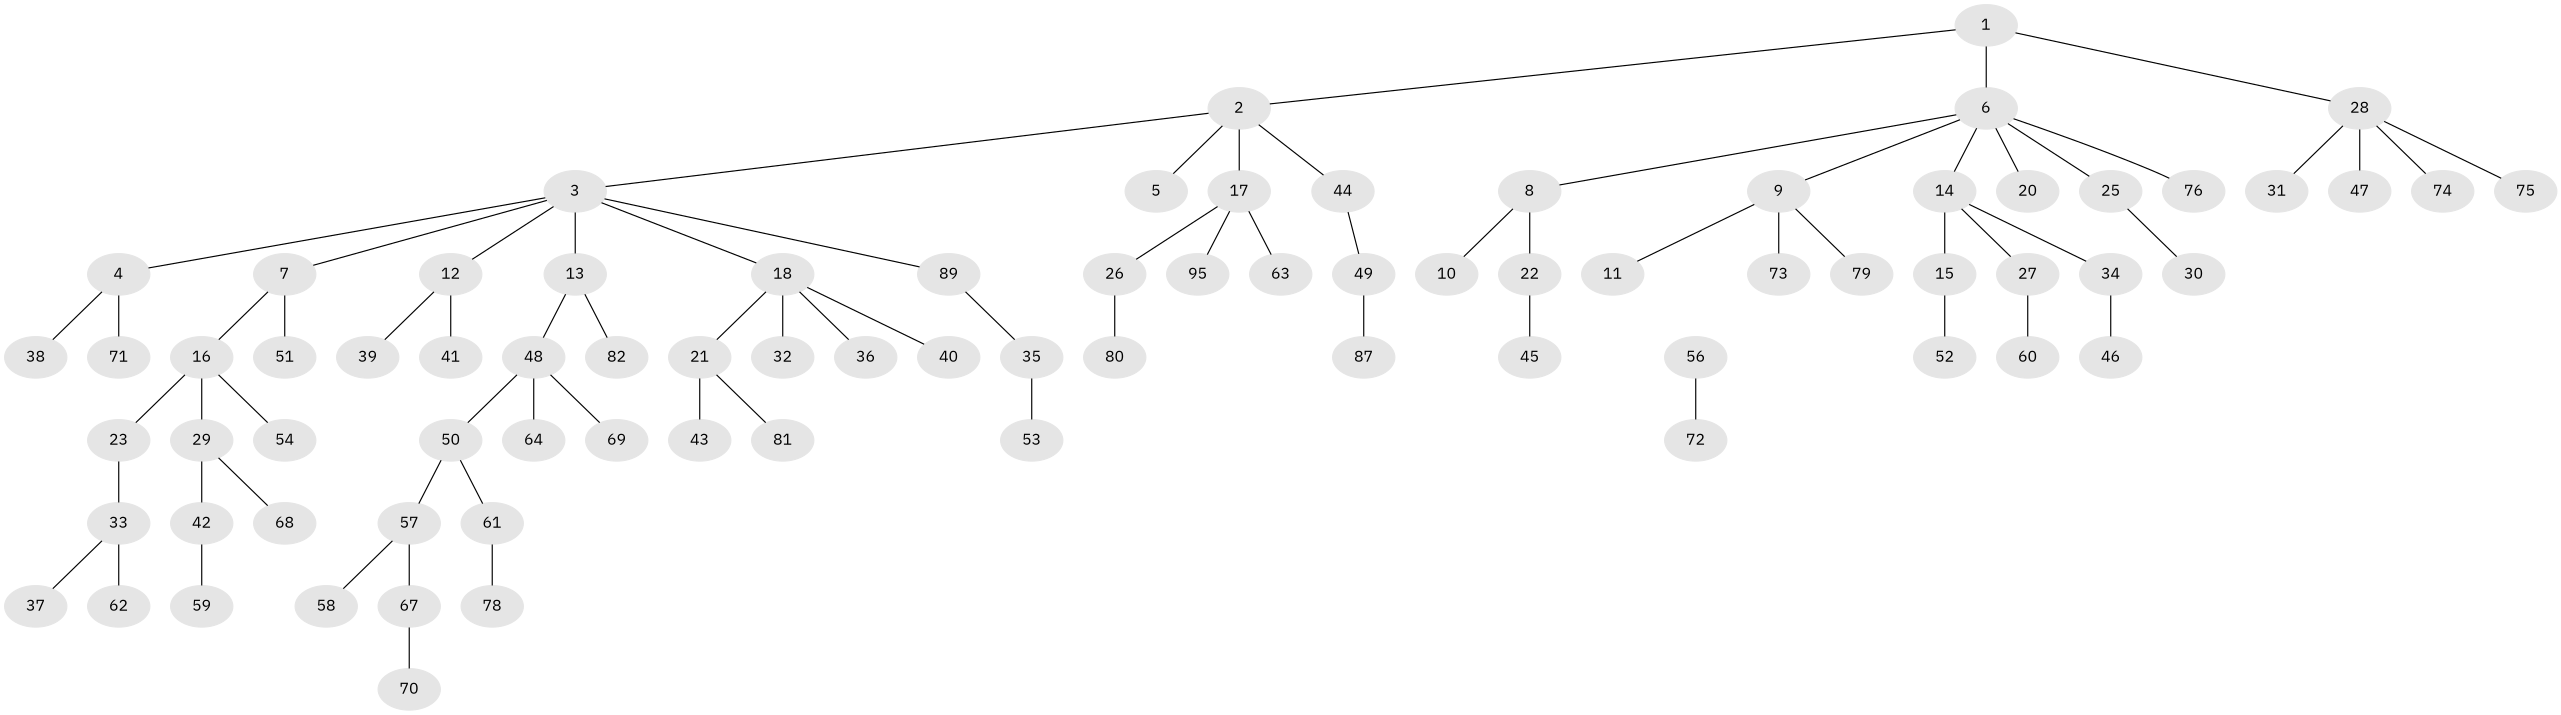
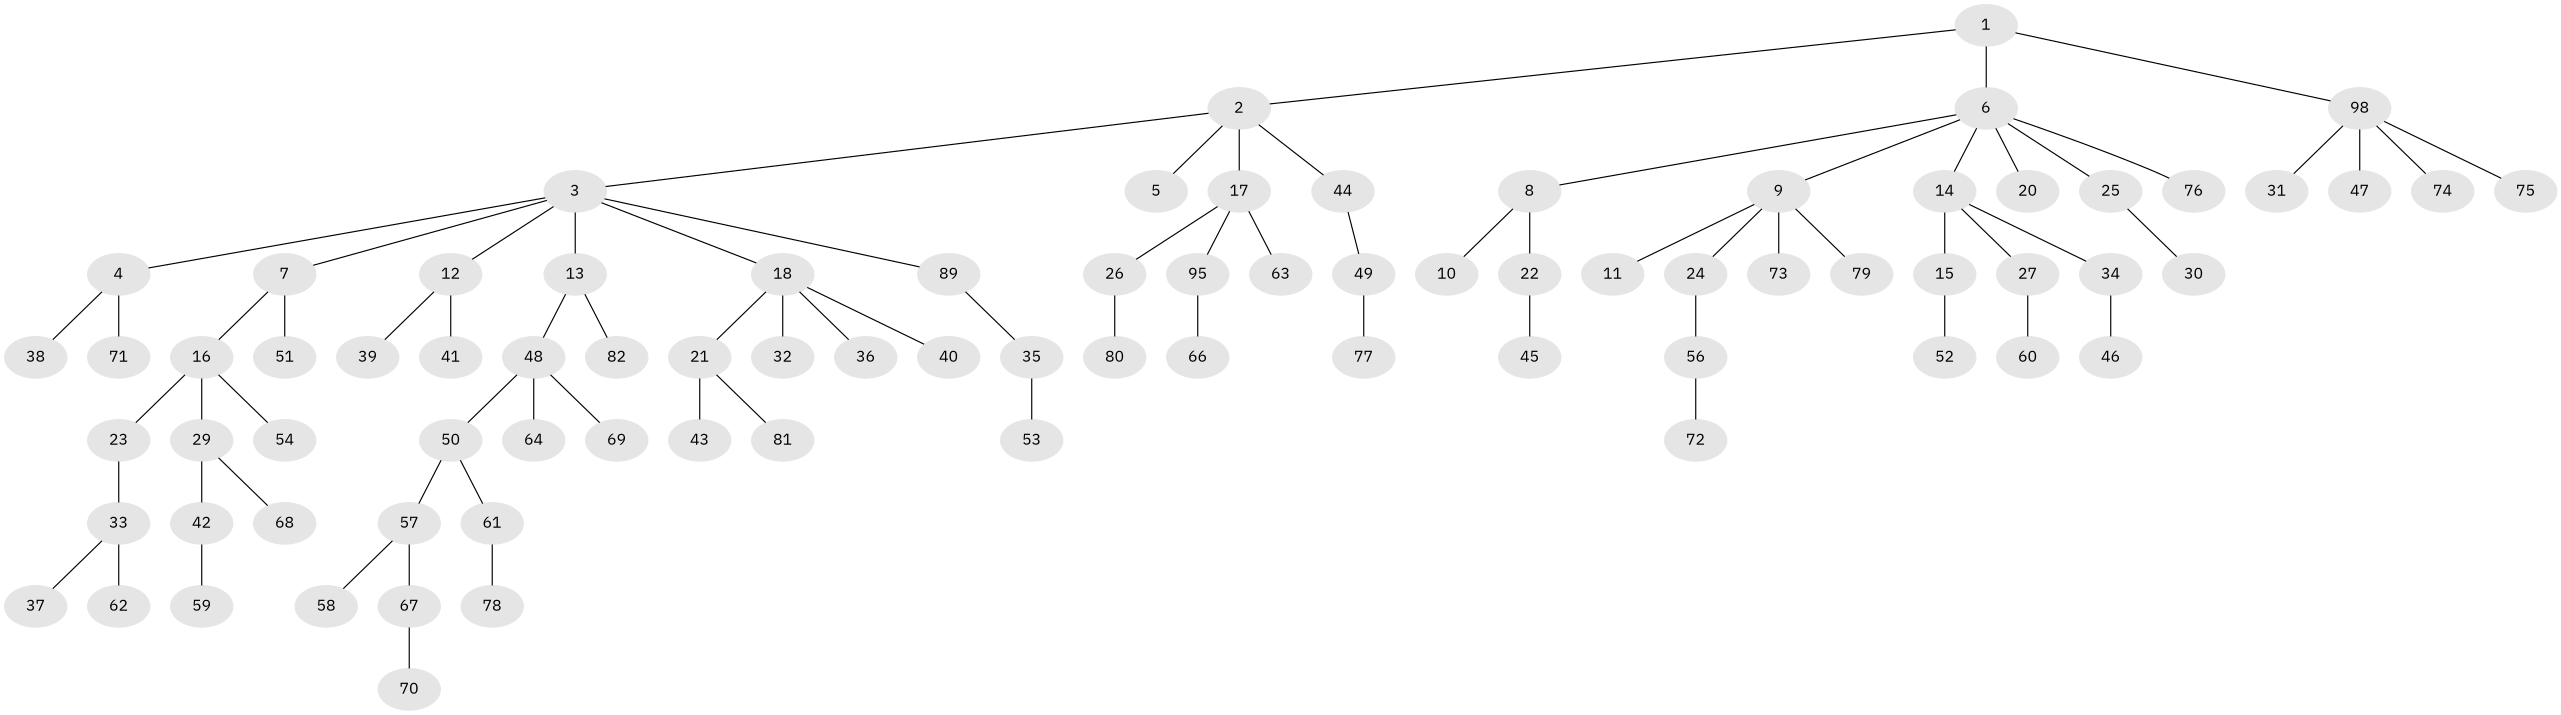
node "28": label "28" -> "98"
node "24": added
node "66": added
node "87": label "87" -> "77"
